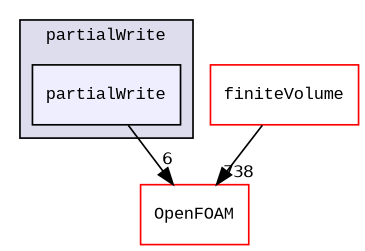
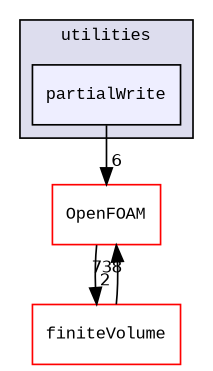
cluster "partialWrite": label "partialWrite" -> "utilities"
edge "OpenFOAM" -> "finiteVolume": added
